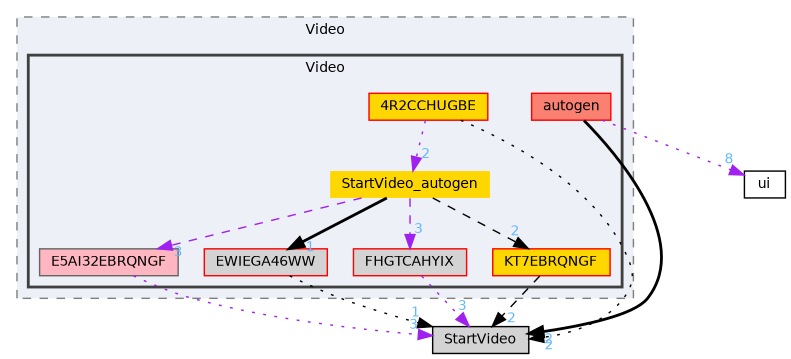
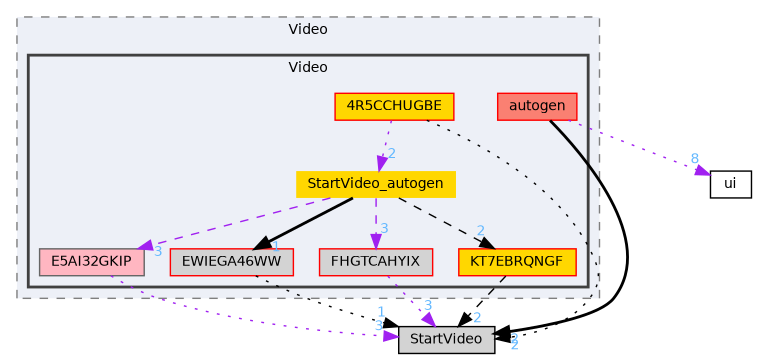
node "4R2CCHUGBE": label "4R2CCHUGBE" -> "4R5CCHUGBE"
node "E5AI32EBRQNGF": label "E5AI32EBRQNGF" -> "E5AI32GKIP"
